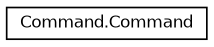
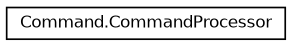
node "Command.Command": label "Command.Command" -> "Command.CommandProcessor"
